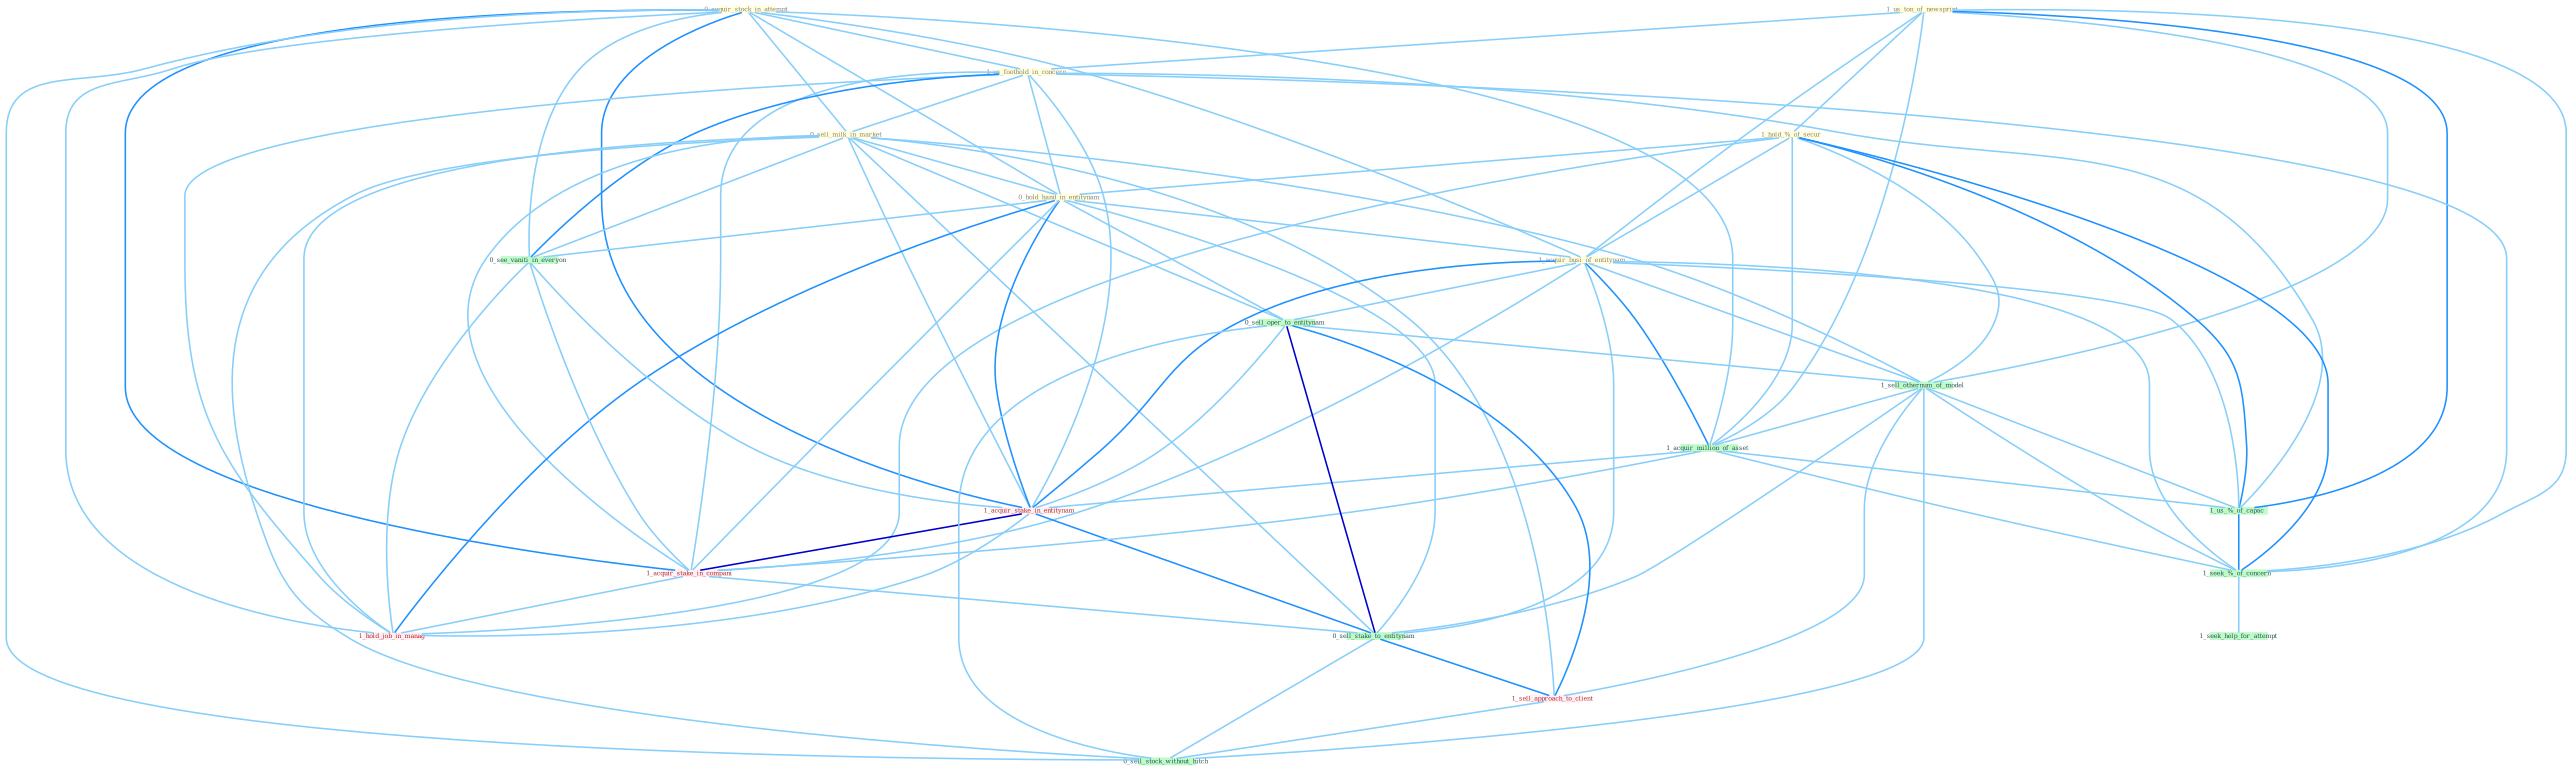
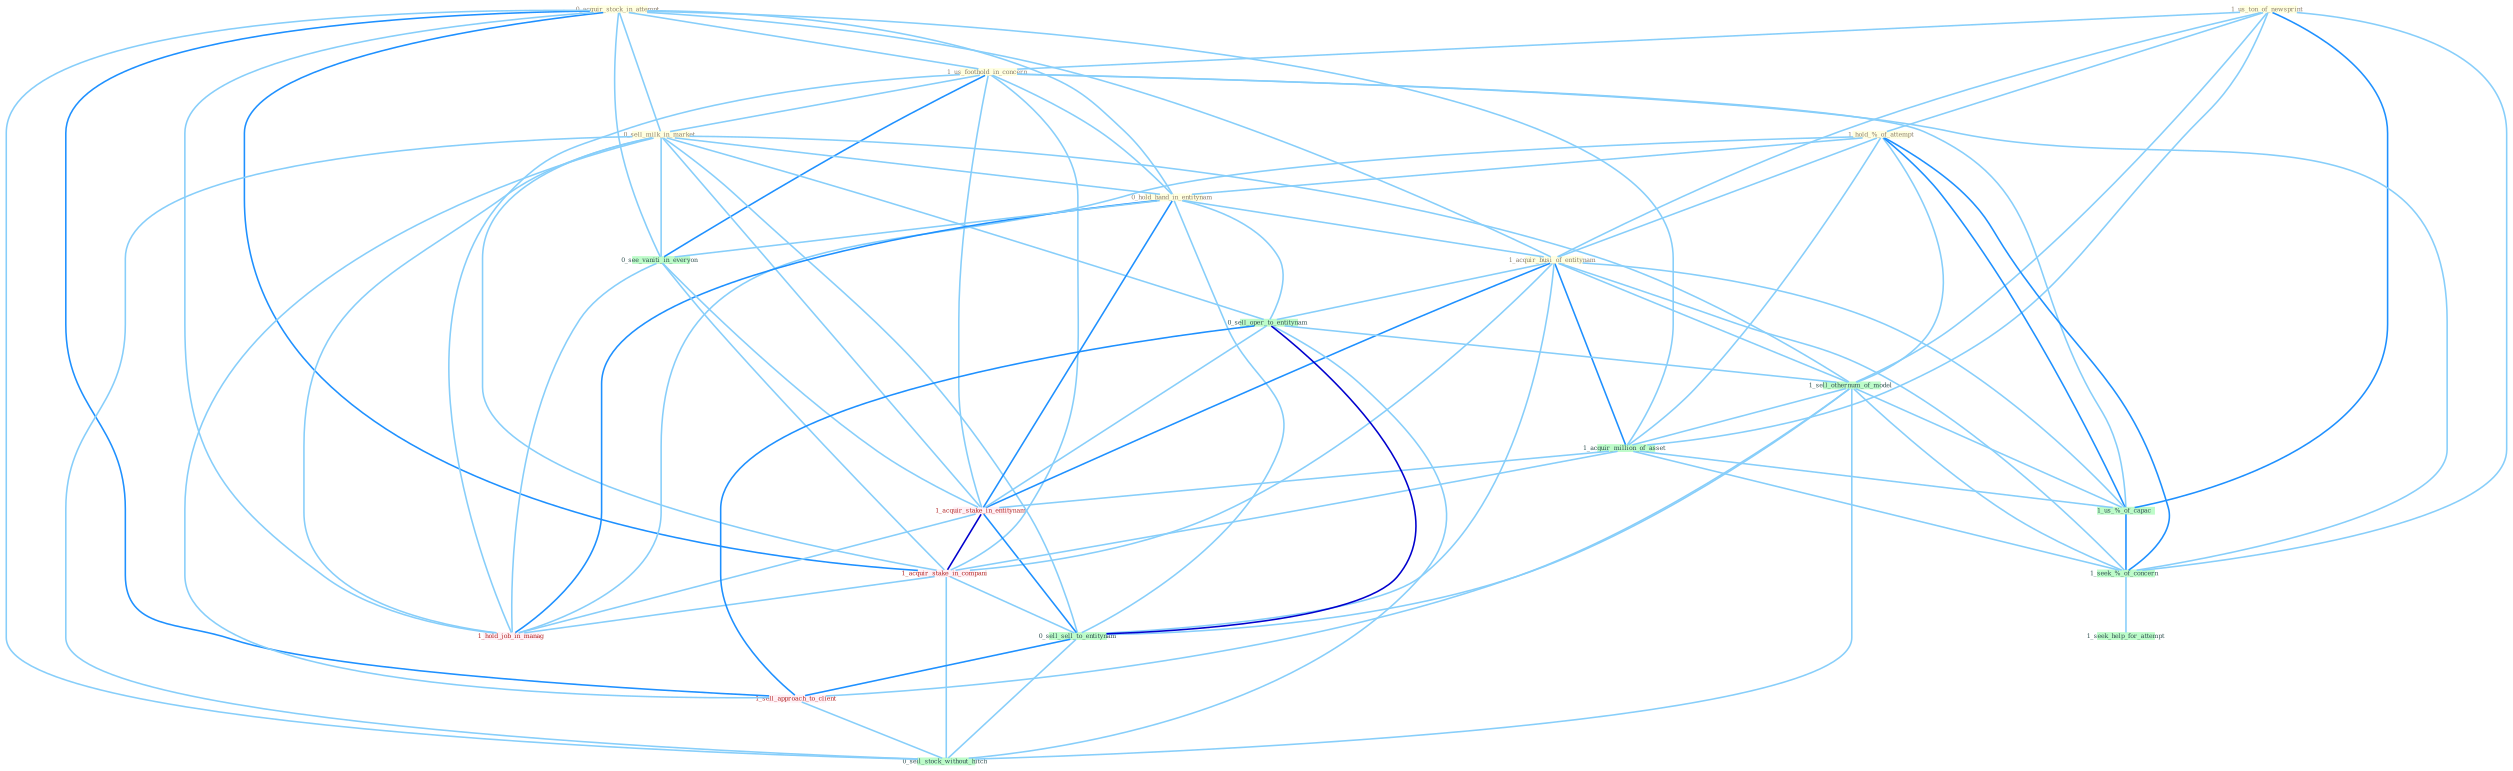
node "1_hold_%_of_secur": label "1_hold_%_of_secur" -> "1_hold_%_of_attempt"
edge "0_acquir_stock_in_attempt" -- "1_acquir_stake_in_entitynam": now "0_acquir_stock_in_attempt" -- "1_sell_approach_to_client"
edge "0_hold_hand_in_entitynam" -- "1_acquir_stake_in_compani": now "0_sell_stock_without_hitch" -- "1_acquir_stake_in_compani"
node "0_sell_stake_to_entitynam": label "0_sell_stake_to_entitynam" -> "0_sell_sell_to_entitynam"
